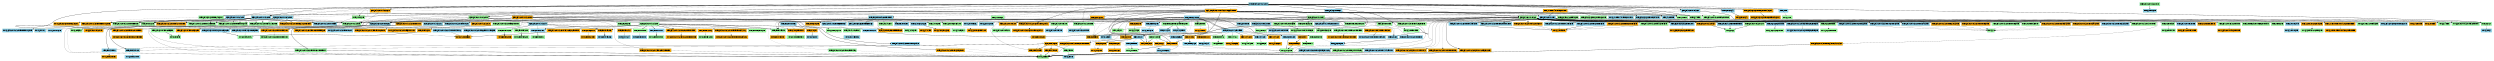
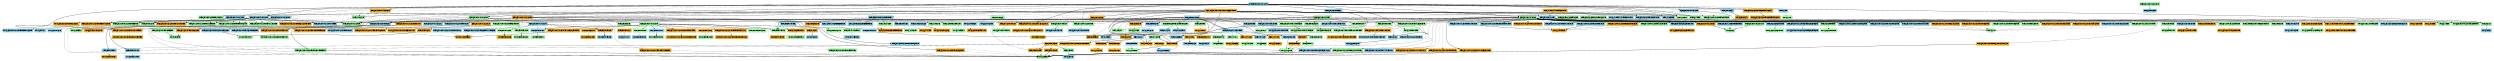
node "DTEL-EDIPRCVPFC_IDOCTP": label "DTEL-EDIPRCVPFC_IDOCTP" -> "DTEL-EDI_IDOCTP"
